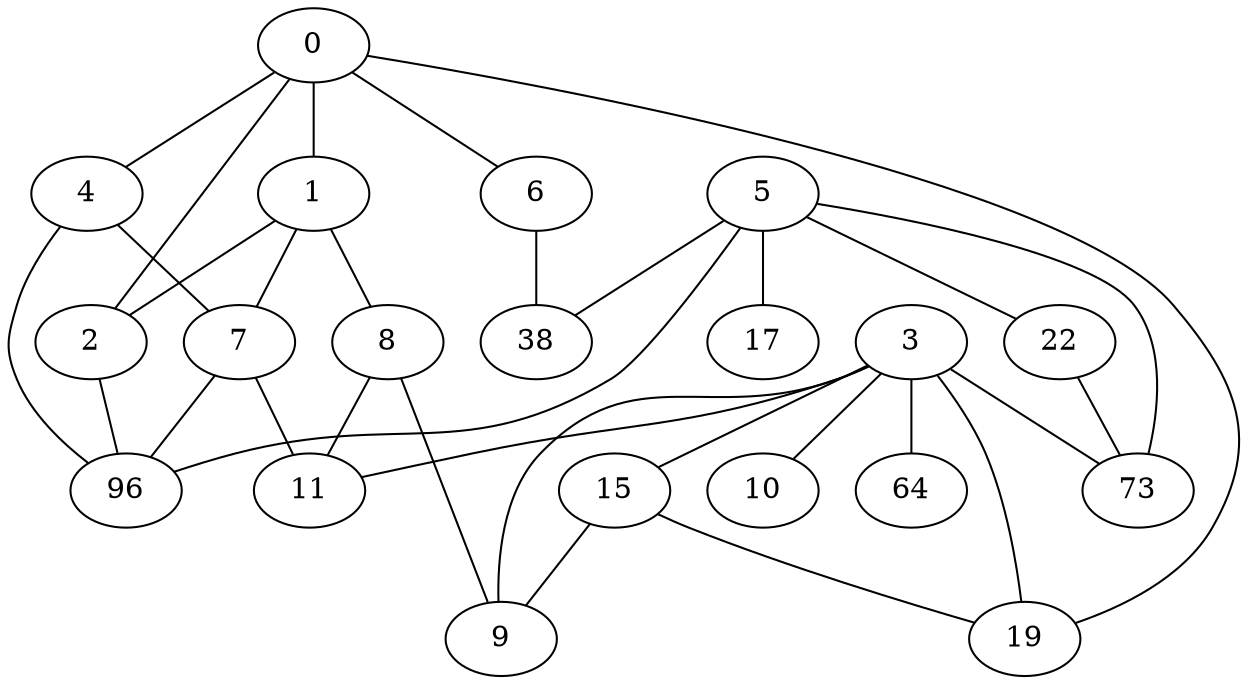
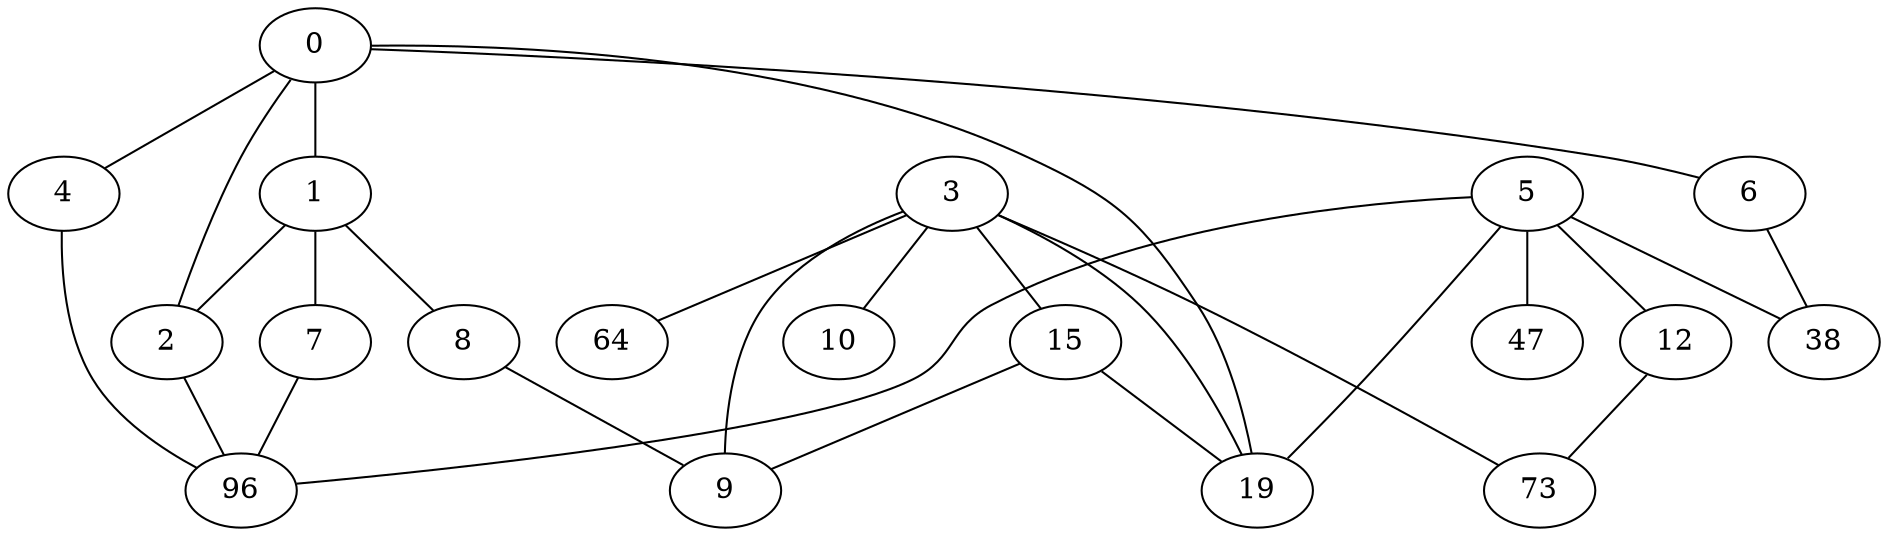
edge "5" -- "73": now "5" -- "19"
edge "4" -- "7": removed
node "17": label "17" -> "47"
node "22": label "22" -> "12"
node "11": removed
